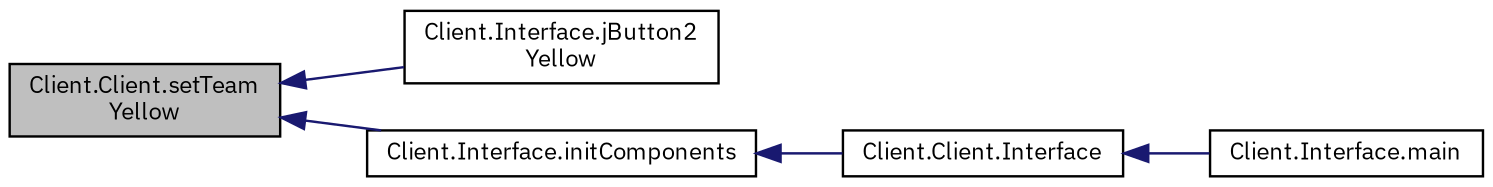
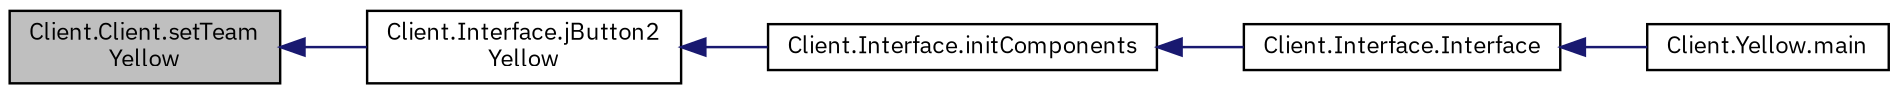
edge "Client.Interface.initComponents" -> "Client.Client.setTeam Yellow": now "Client.Interface.initComponents" -> "Client.Interface.jButton2 Yellow"
node "Client.Client.Interface": label "Client.Client.Interface" -> "Client.Interface.Interface"
node "Client.Interface.main": label "Client.Interface.main" -> "Client.Yellow.main"
